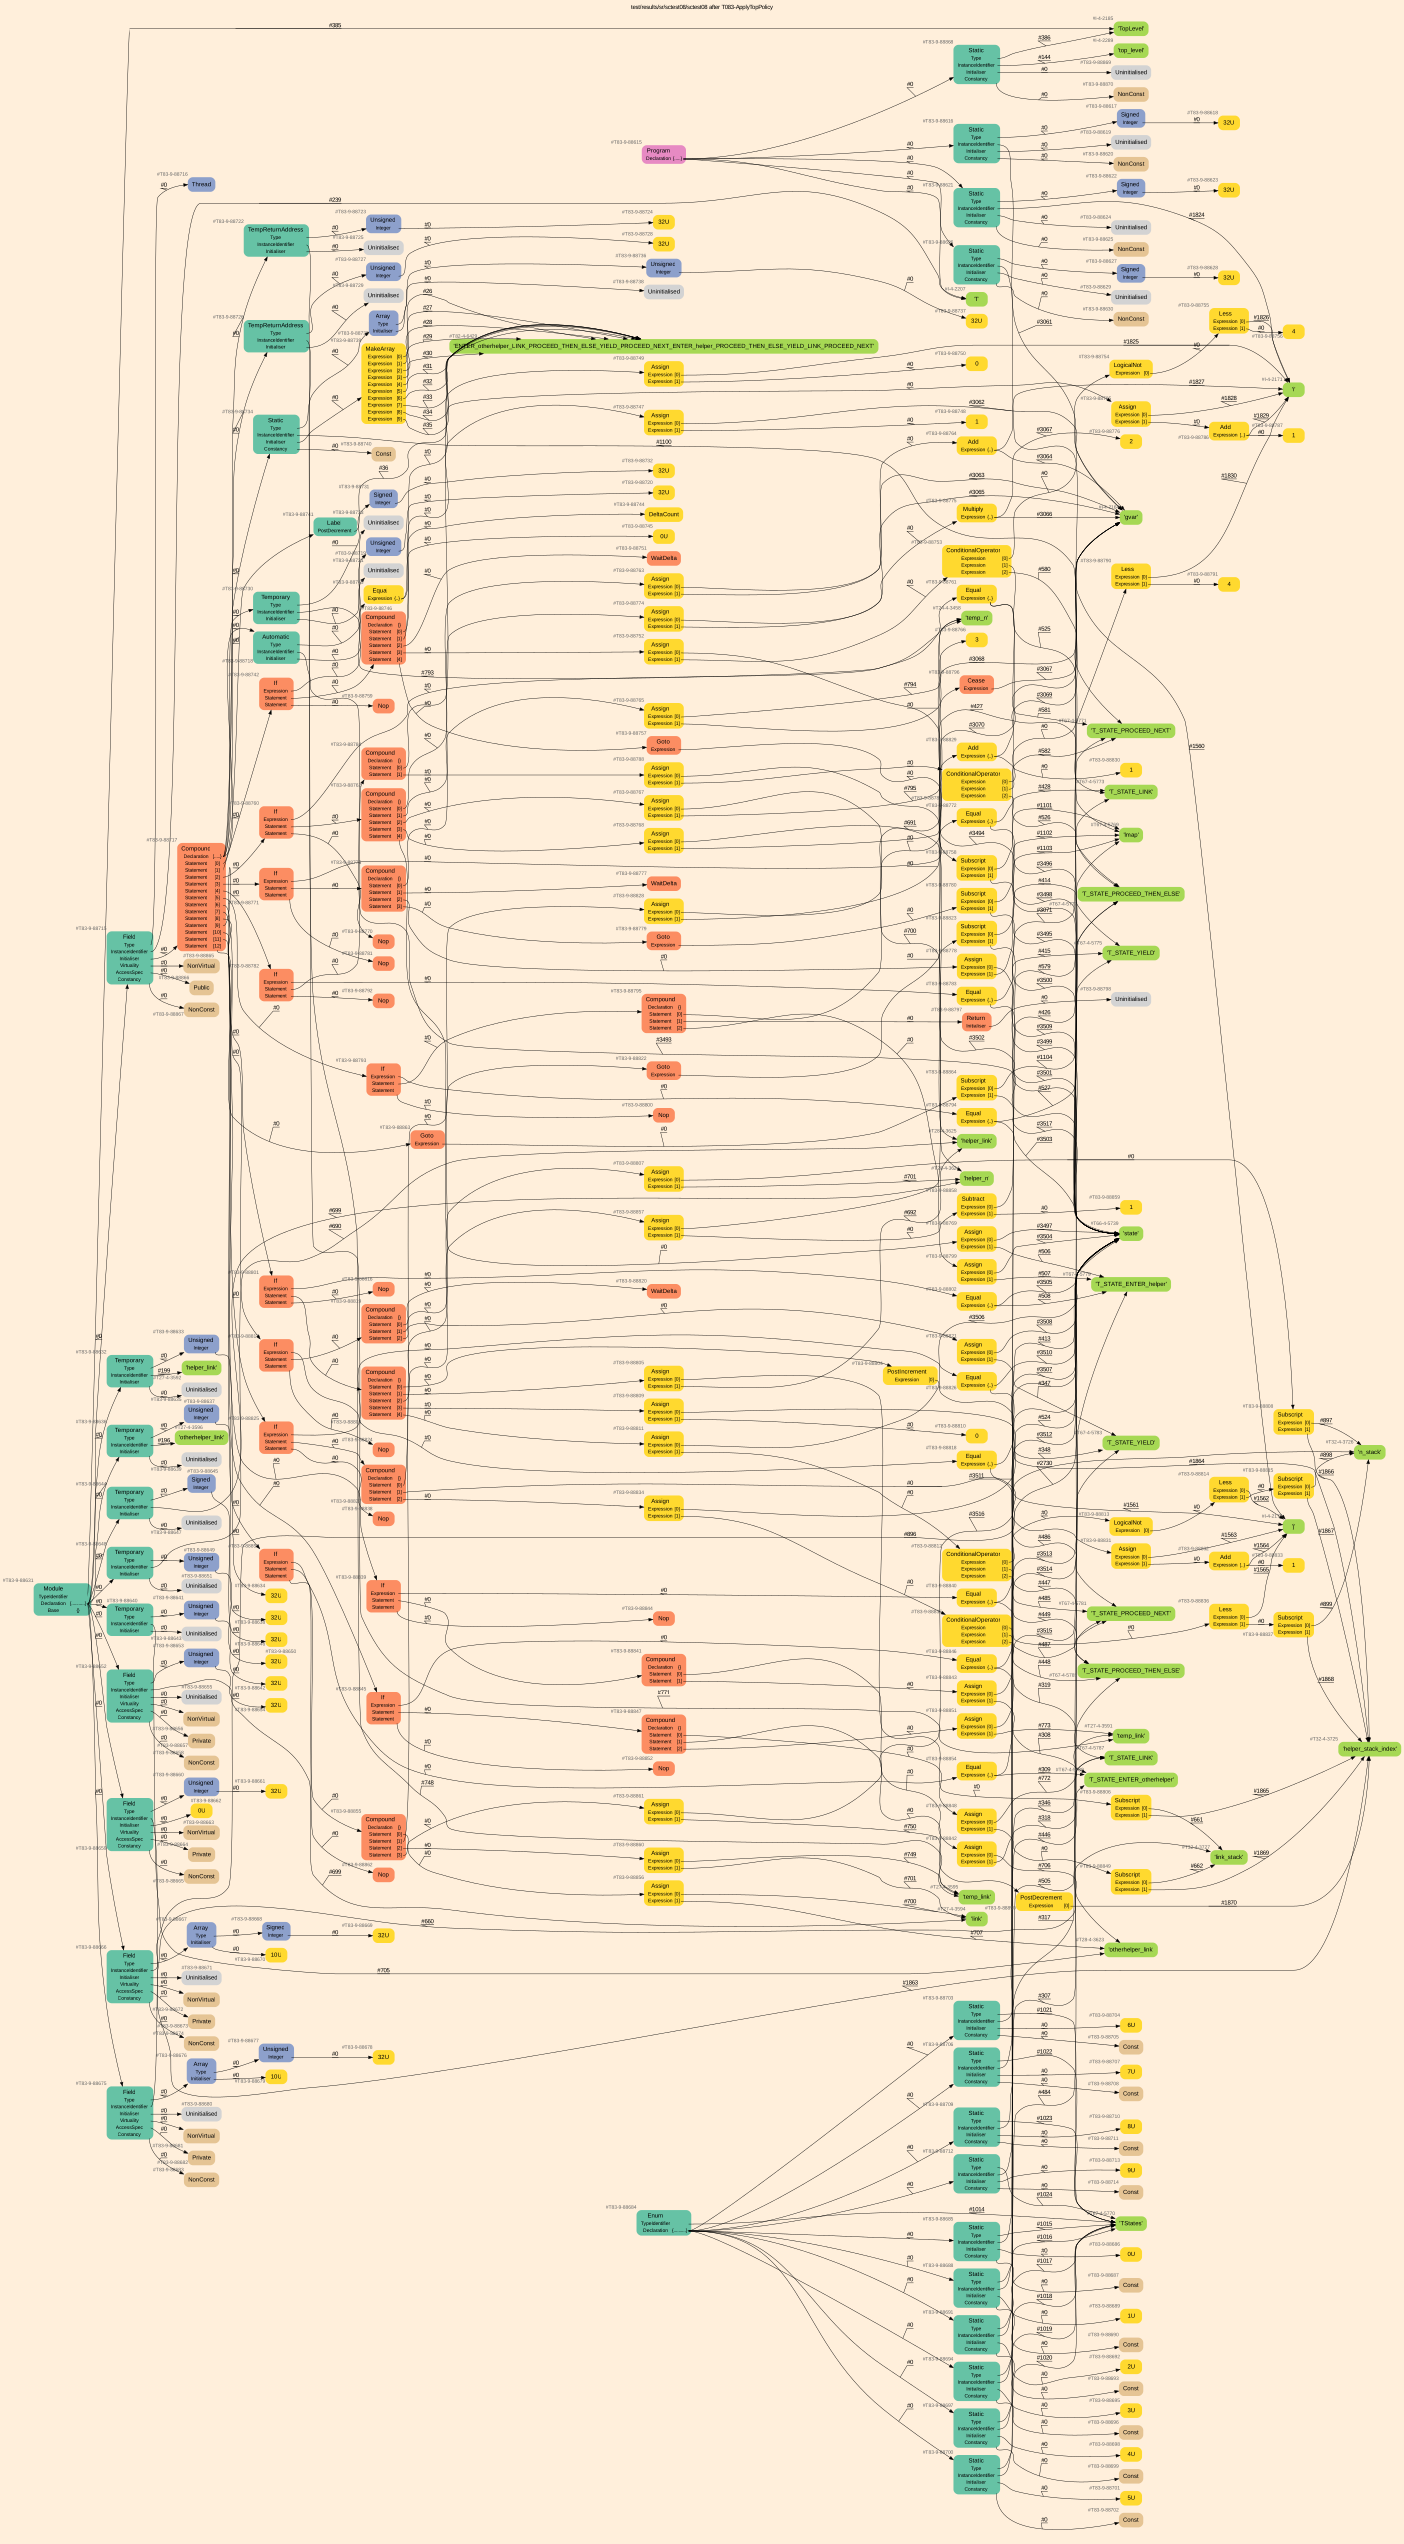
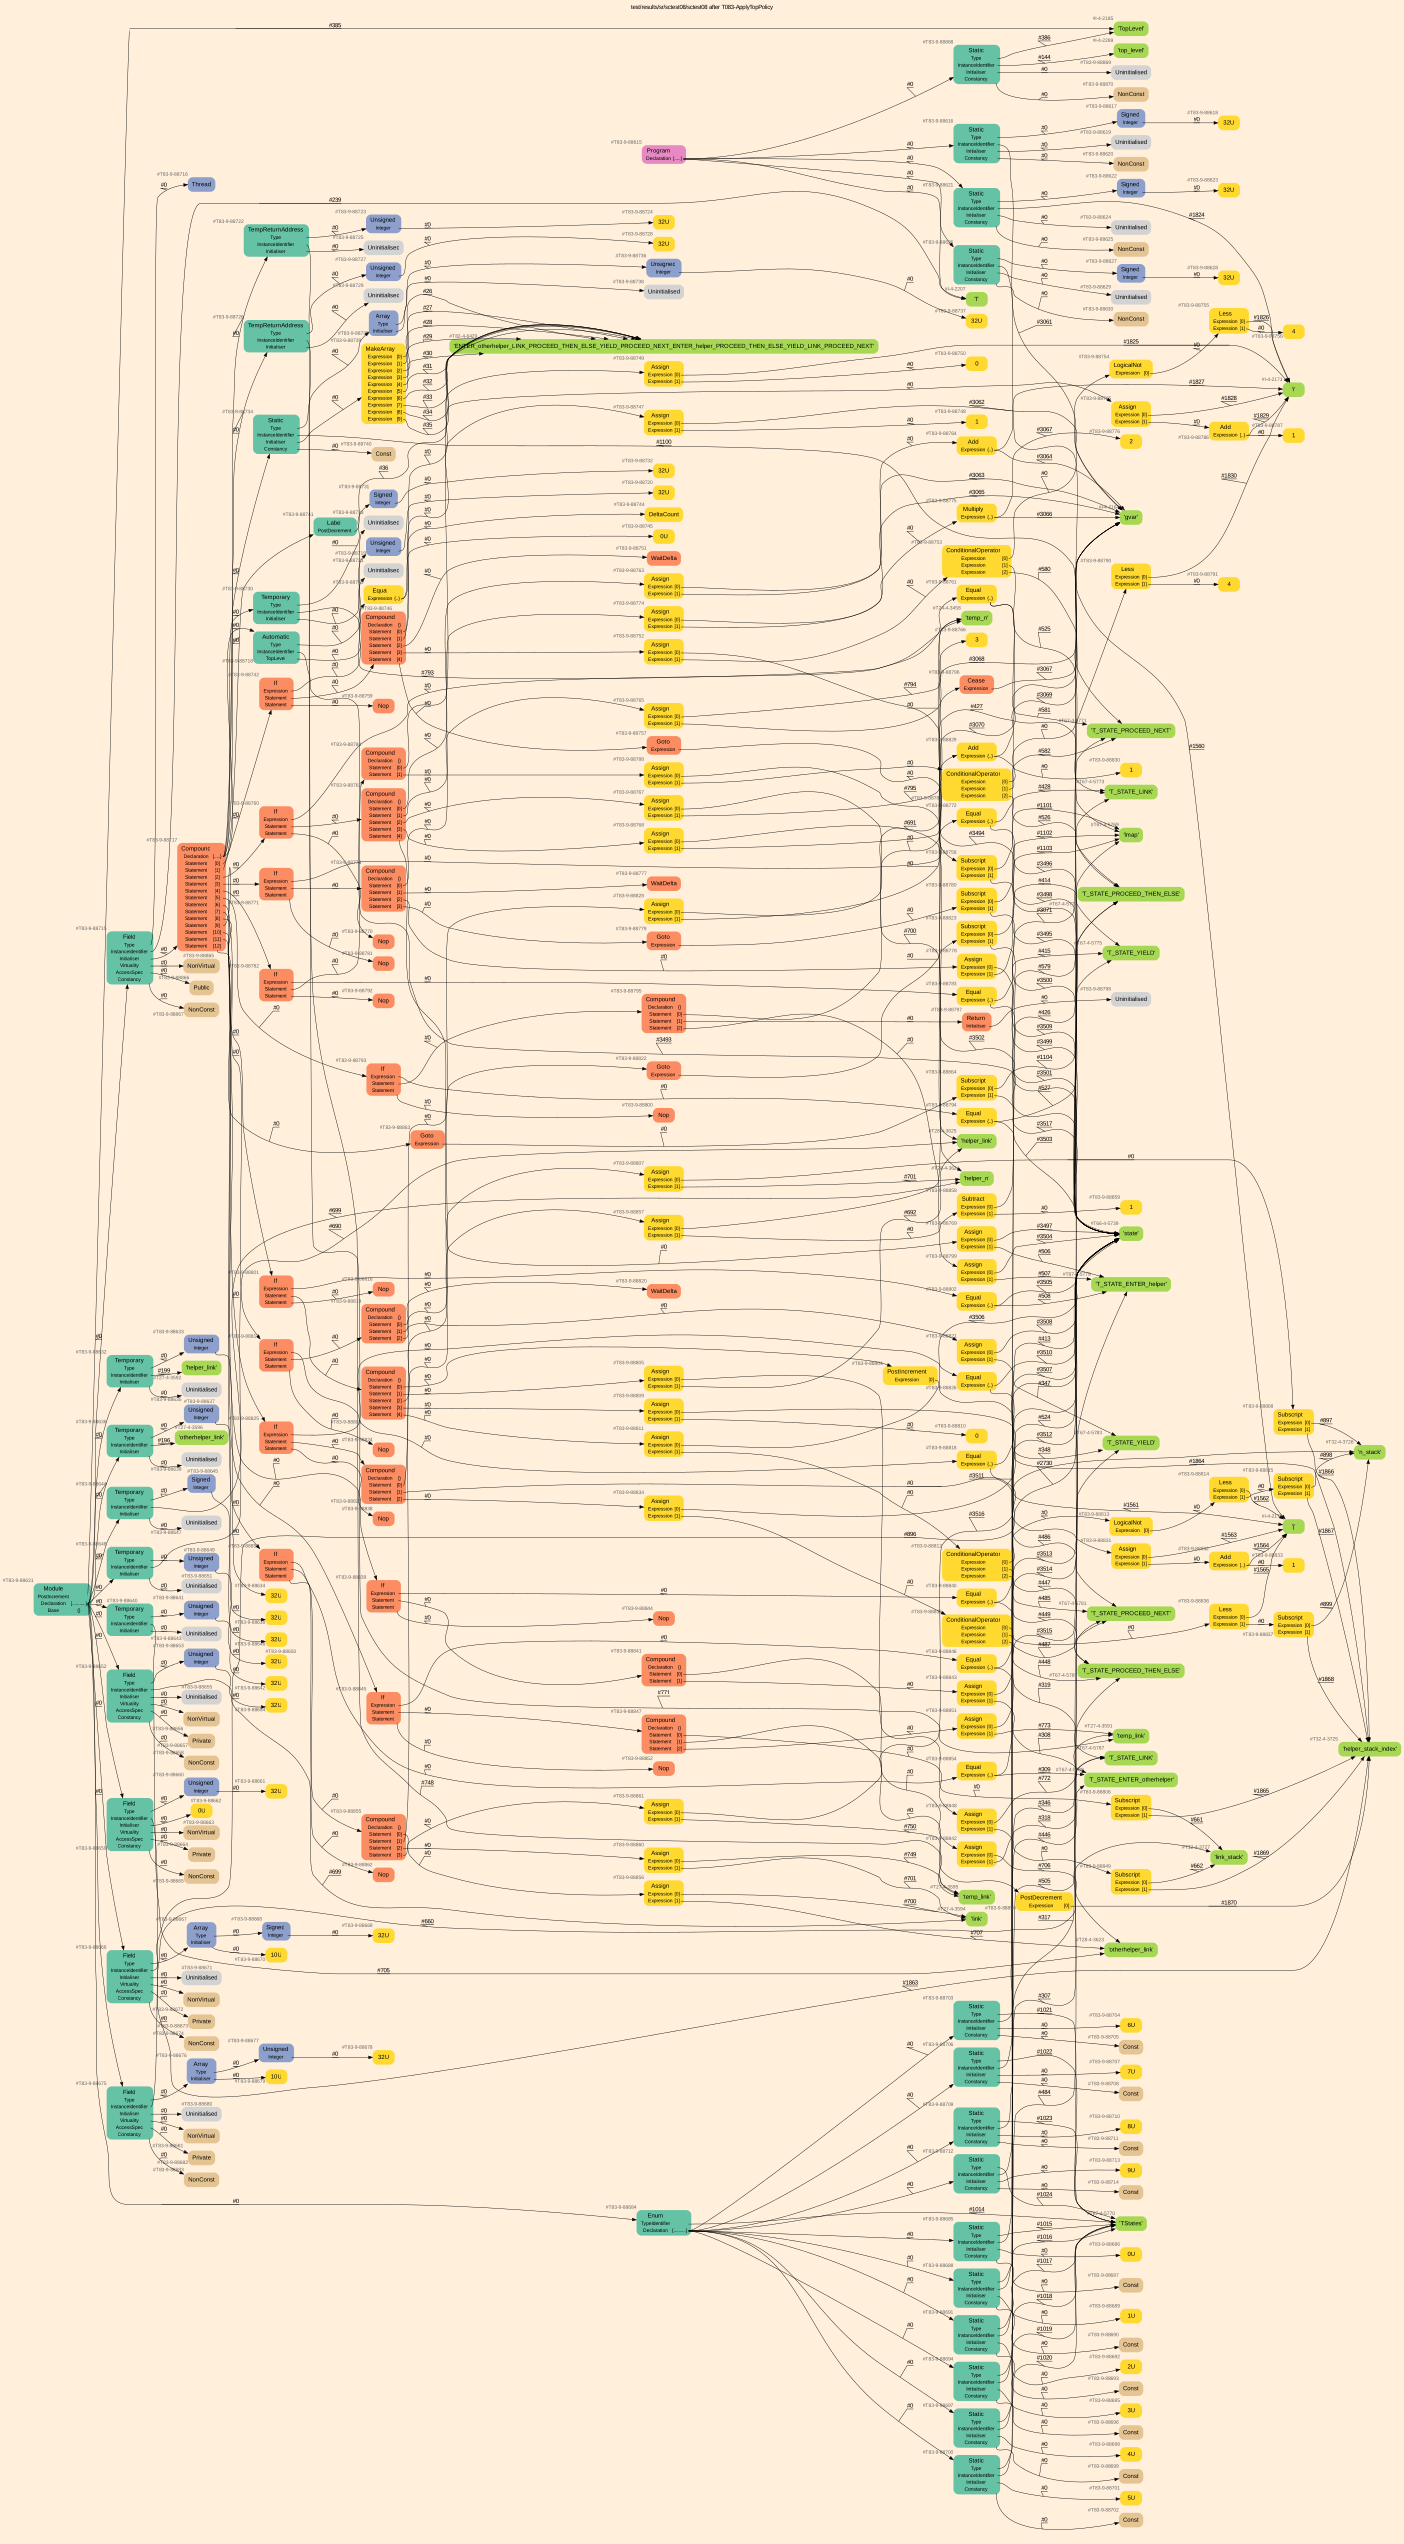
node "Automatic": text "Initialiser" -> "TopLevel"
node "Module": text "TypeIdentifier" -> "PostIncrement"
edge "Module" -> "Enum": added, label "#0"
